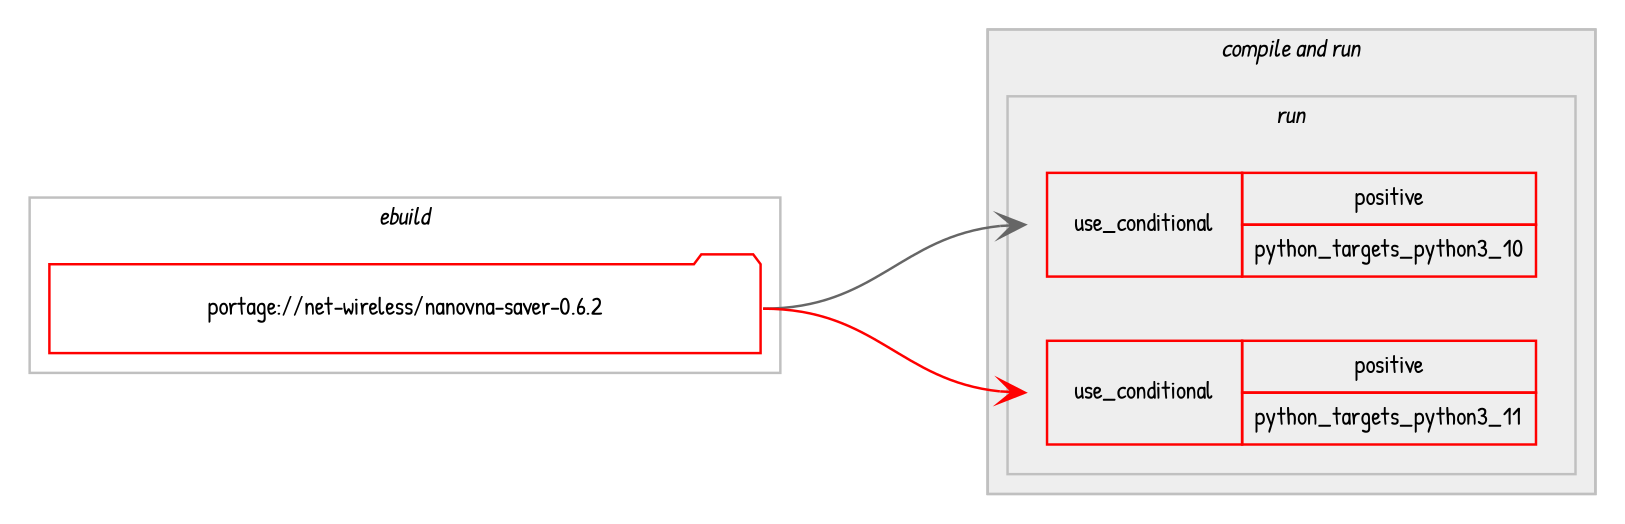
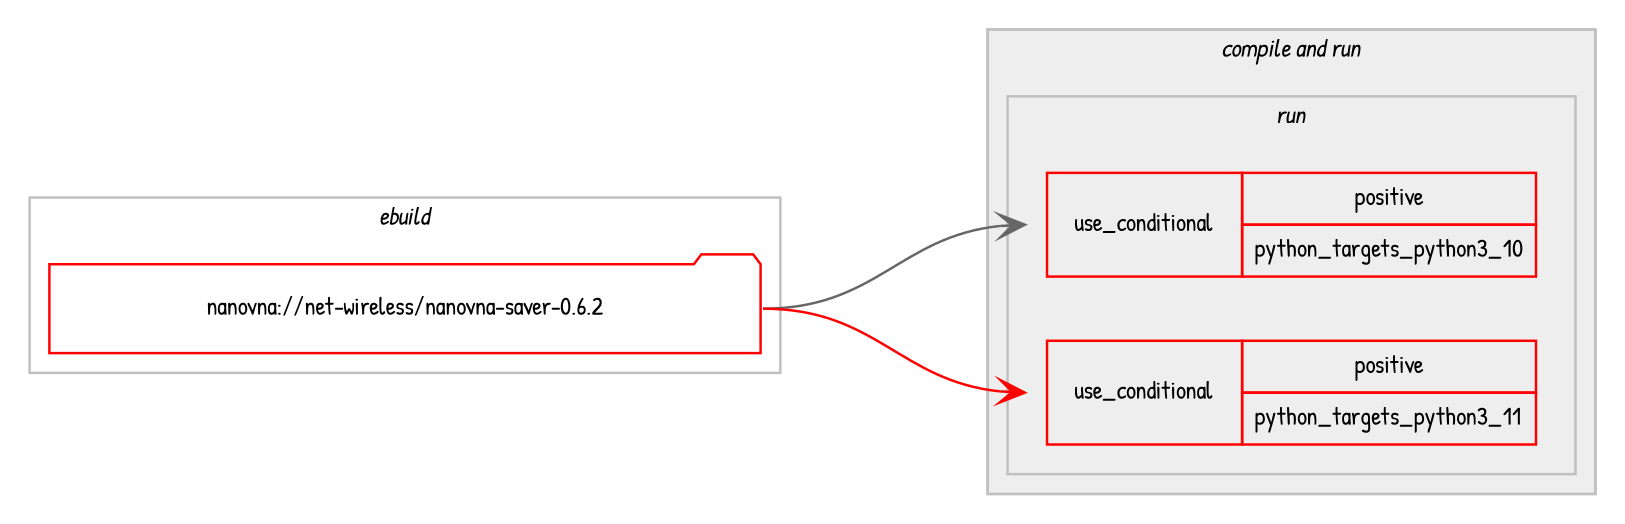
node "portage://net-wireless/nanovna-saver-0.6.2": label "portage://net-wireless/nanovna-saver-0.6.2" -> "nanovna://net-wireless/nanovna-saver-0.6.2"
